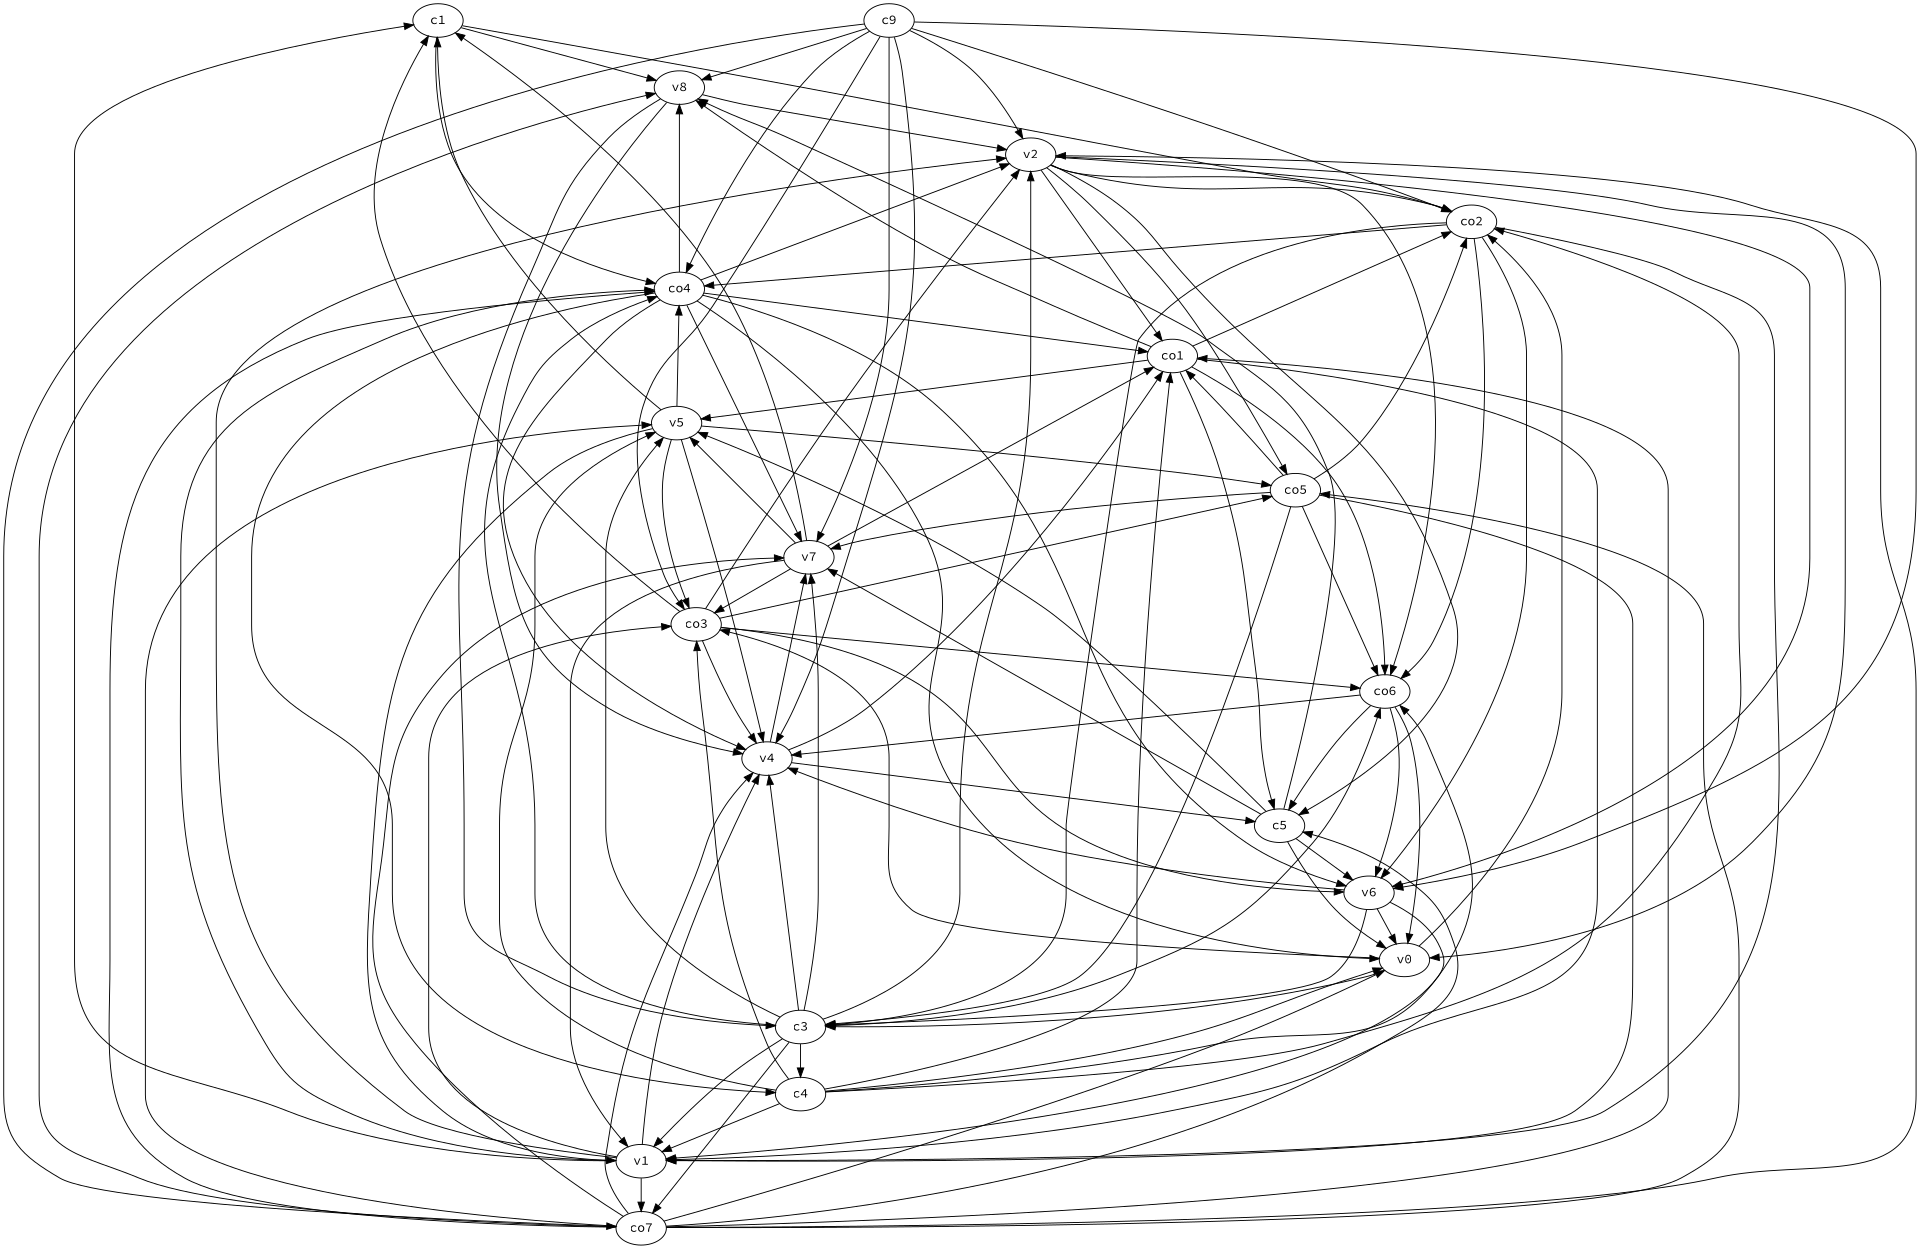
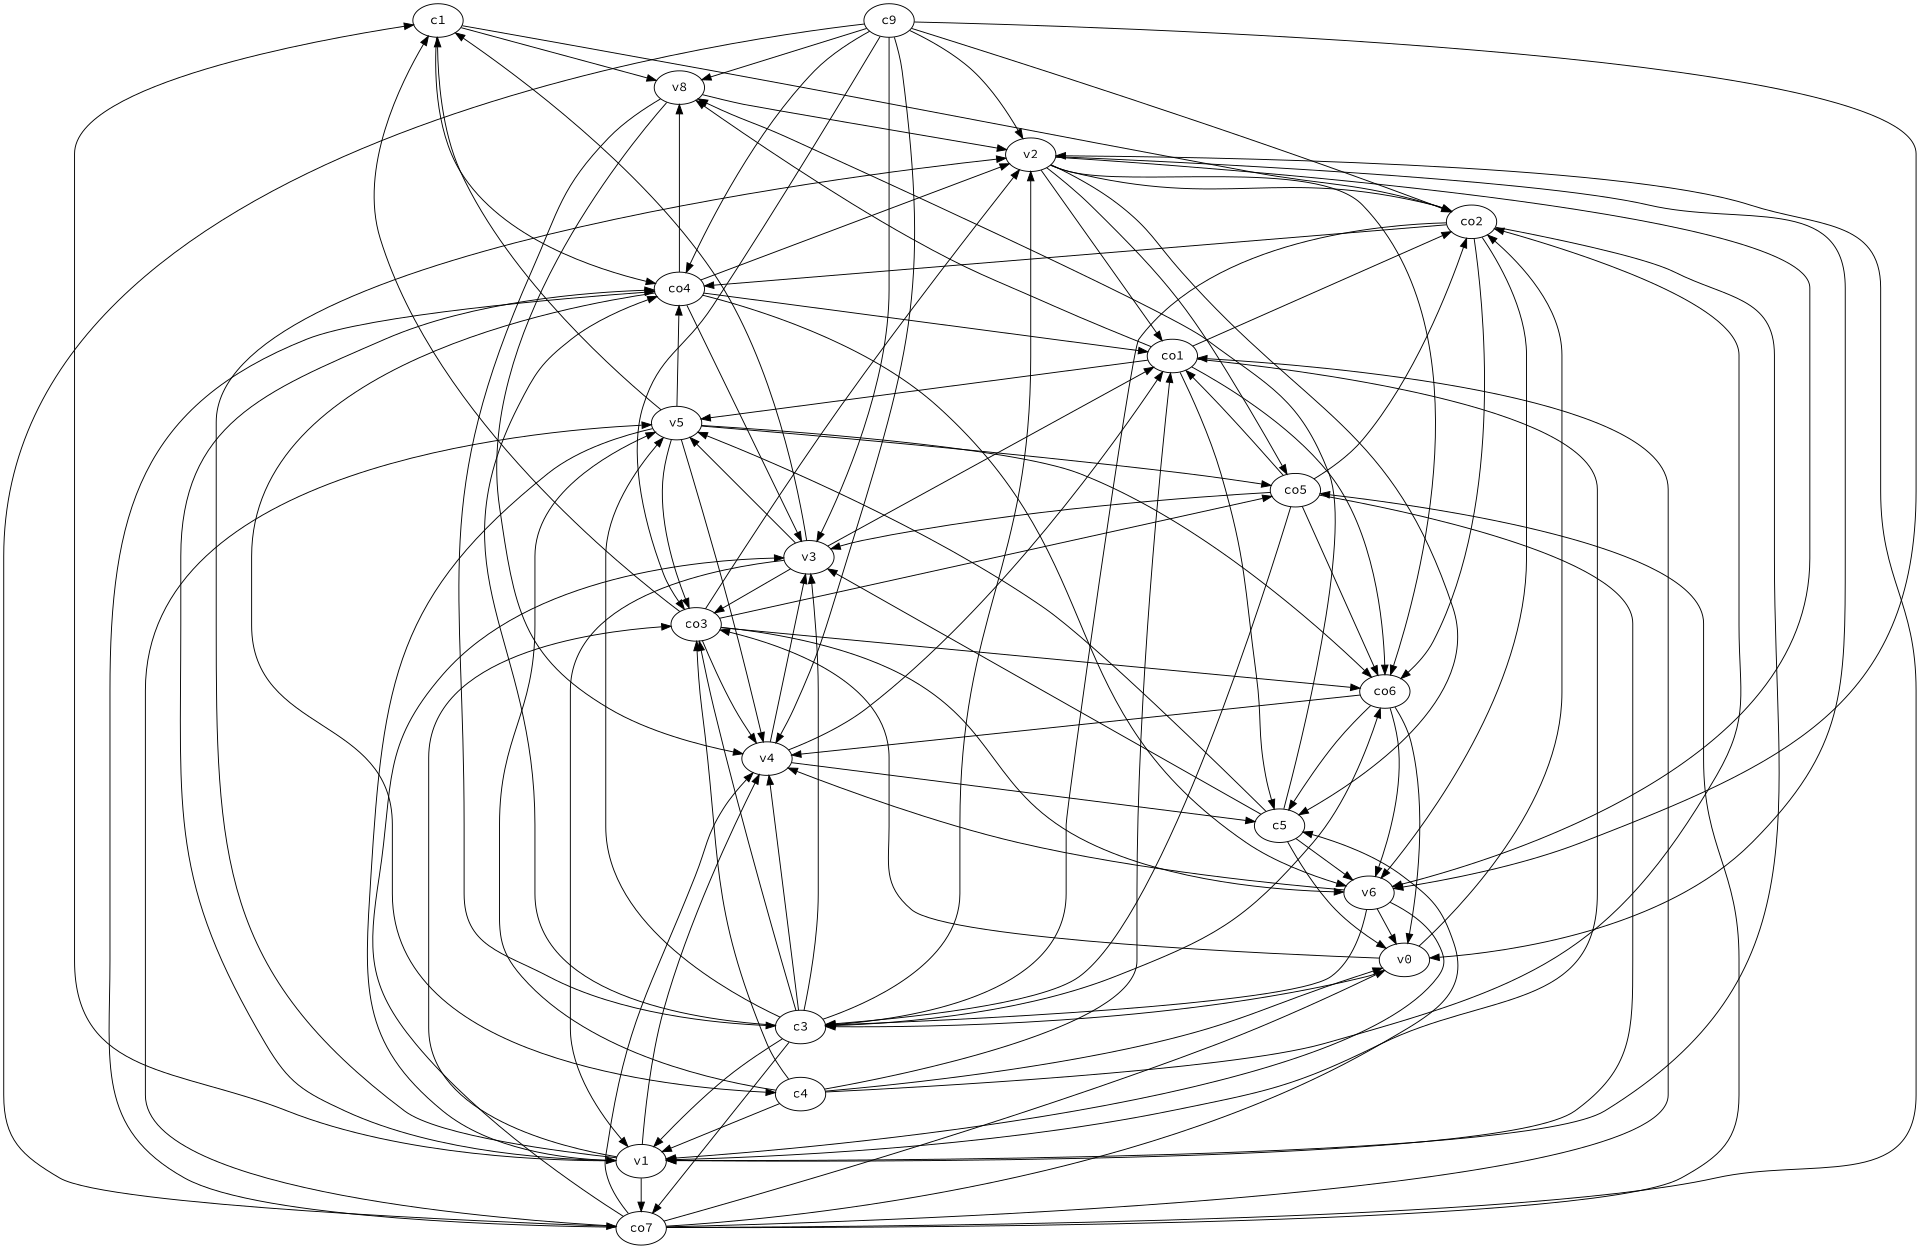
node "v7": label "v7" -> "v3"
edge "co4" -> "v4": removed
edge "co7" -> "v8": removed
edge "co4" -> "v0": removed
edge "c4" -> "co6": now "v5" -> "co6"
edge "c3" -> "c4": now "c3" -> "co3"
